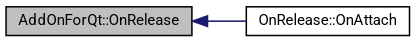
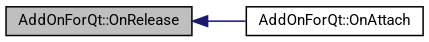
node "OnRelease::OnAttach": label "OnRelease::OnAttach" -> "AddOnForQt::OnAttach"
